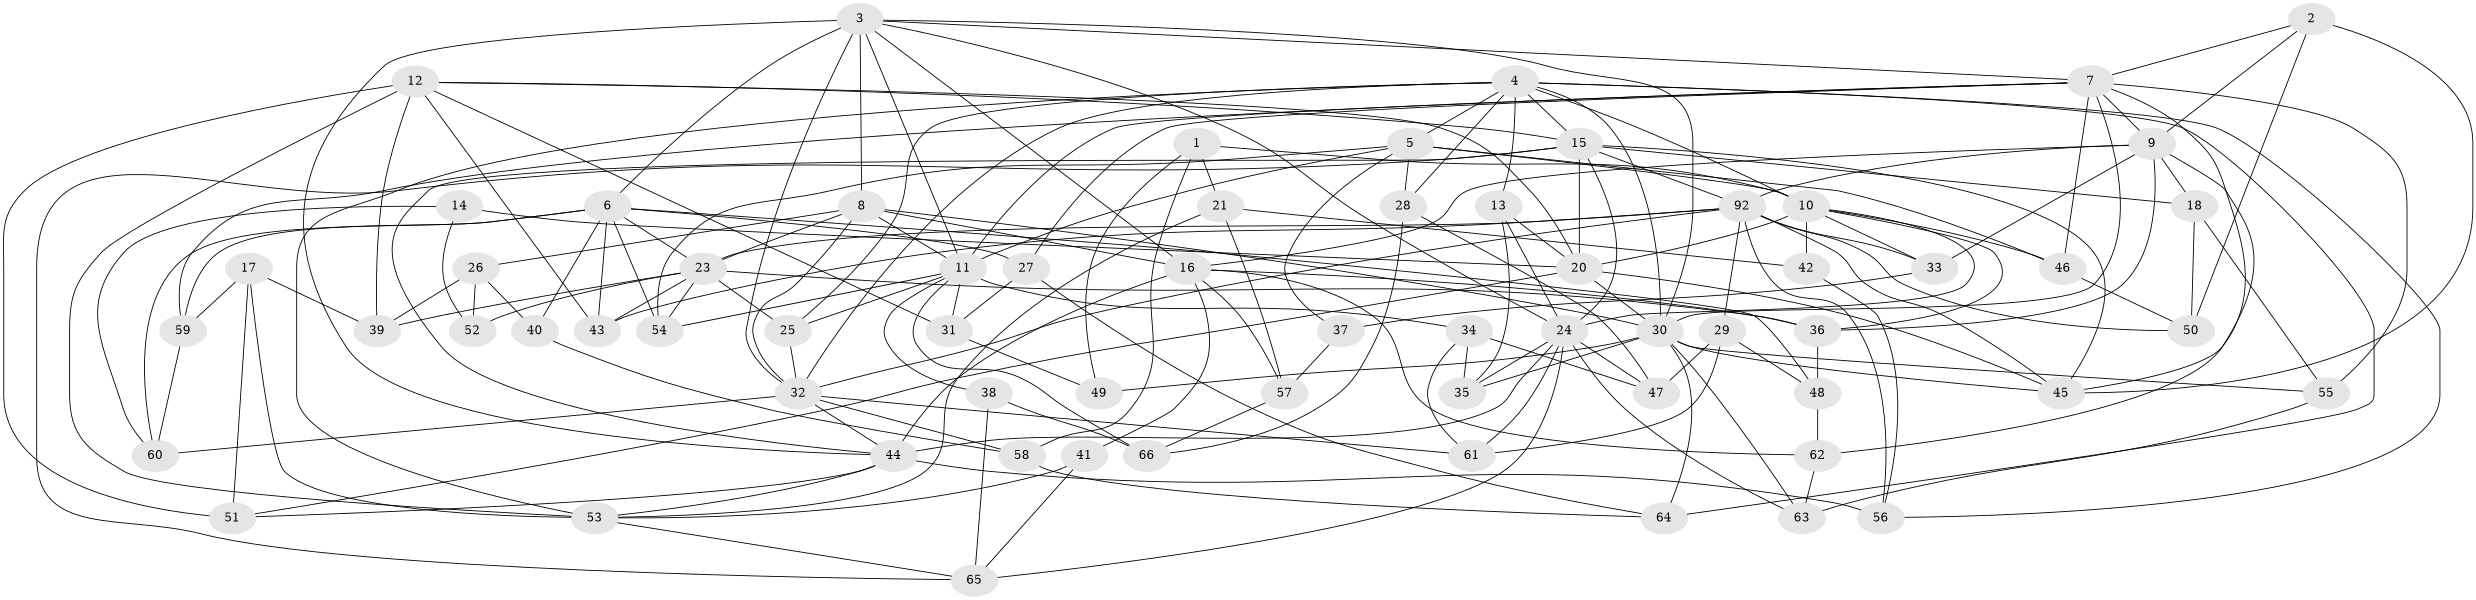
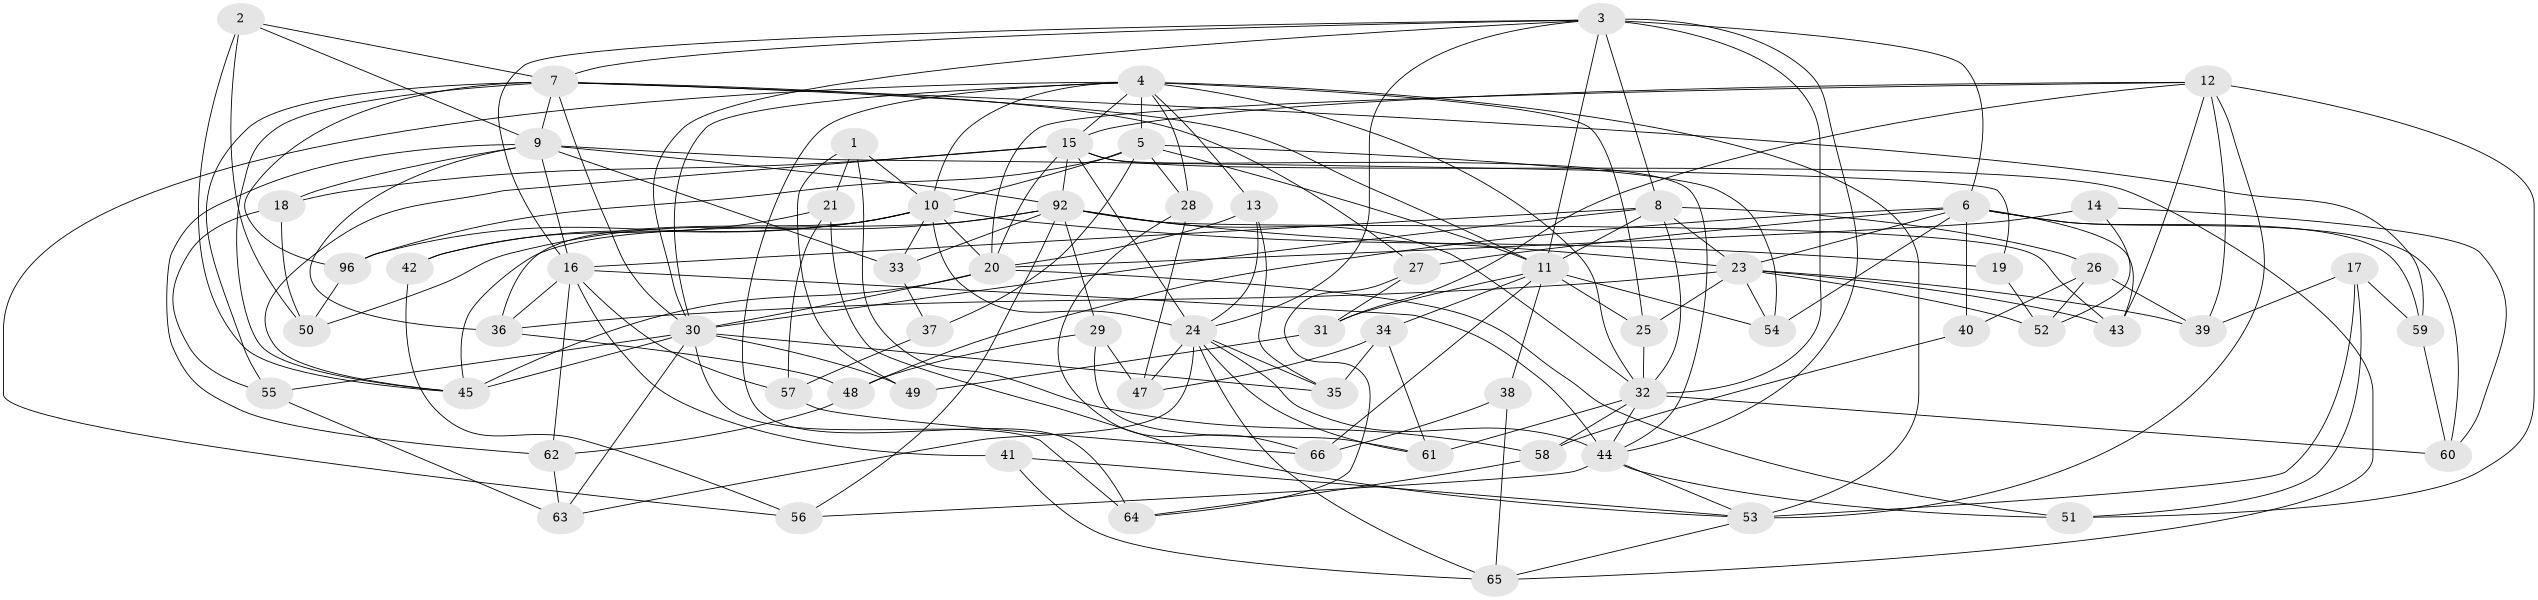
node "19": added
node "46": label "46" -> "96"
